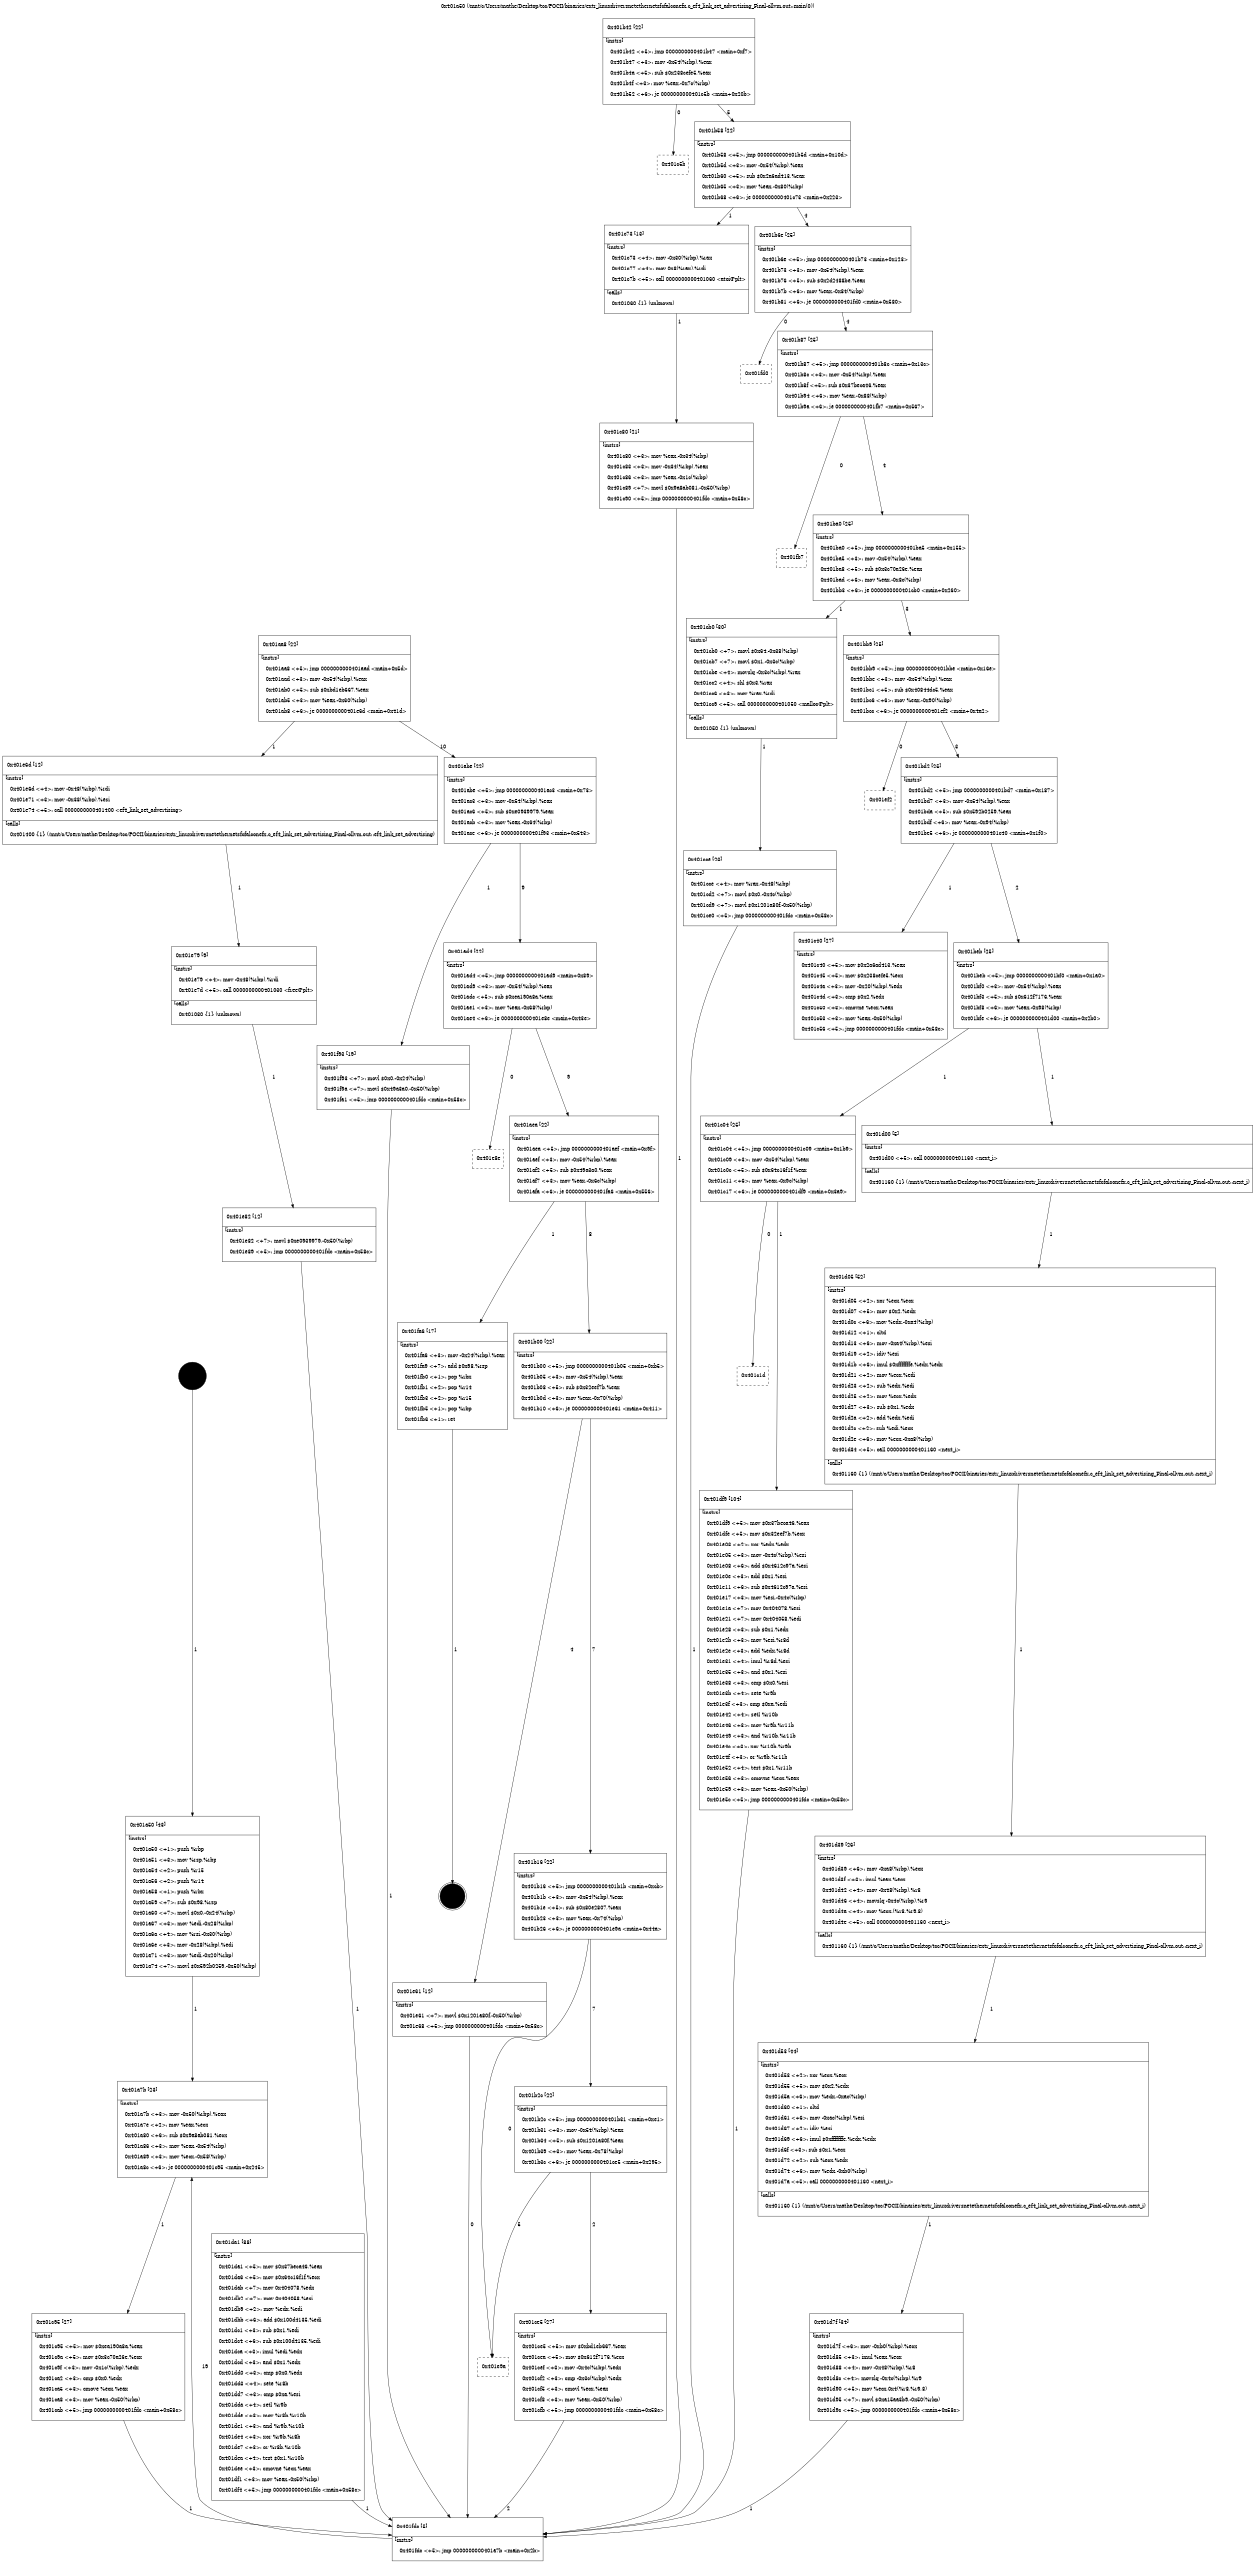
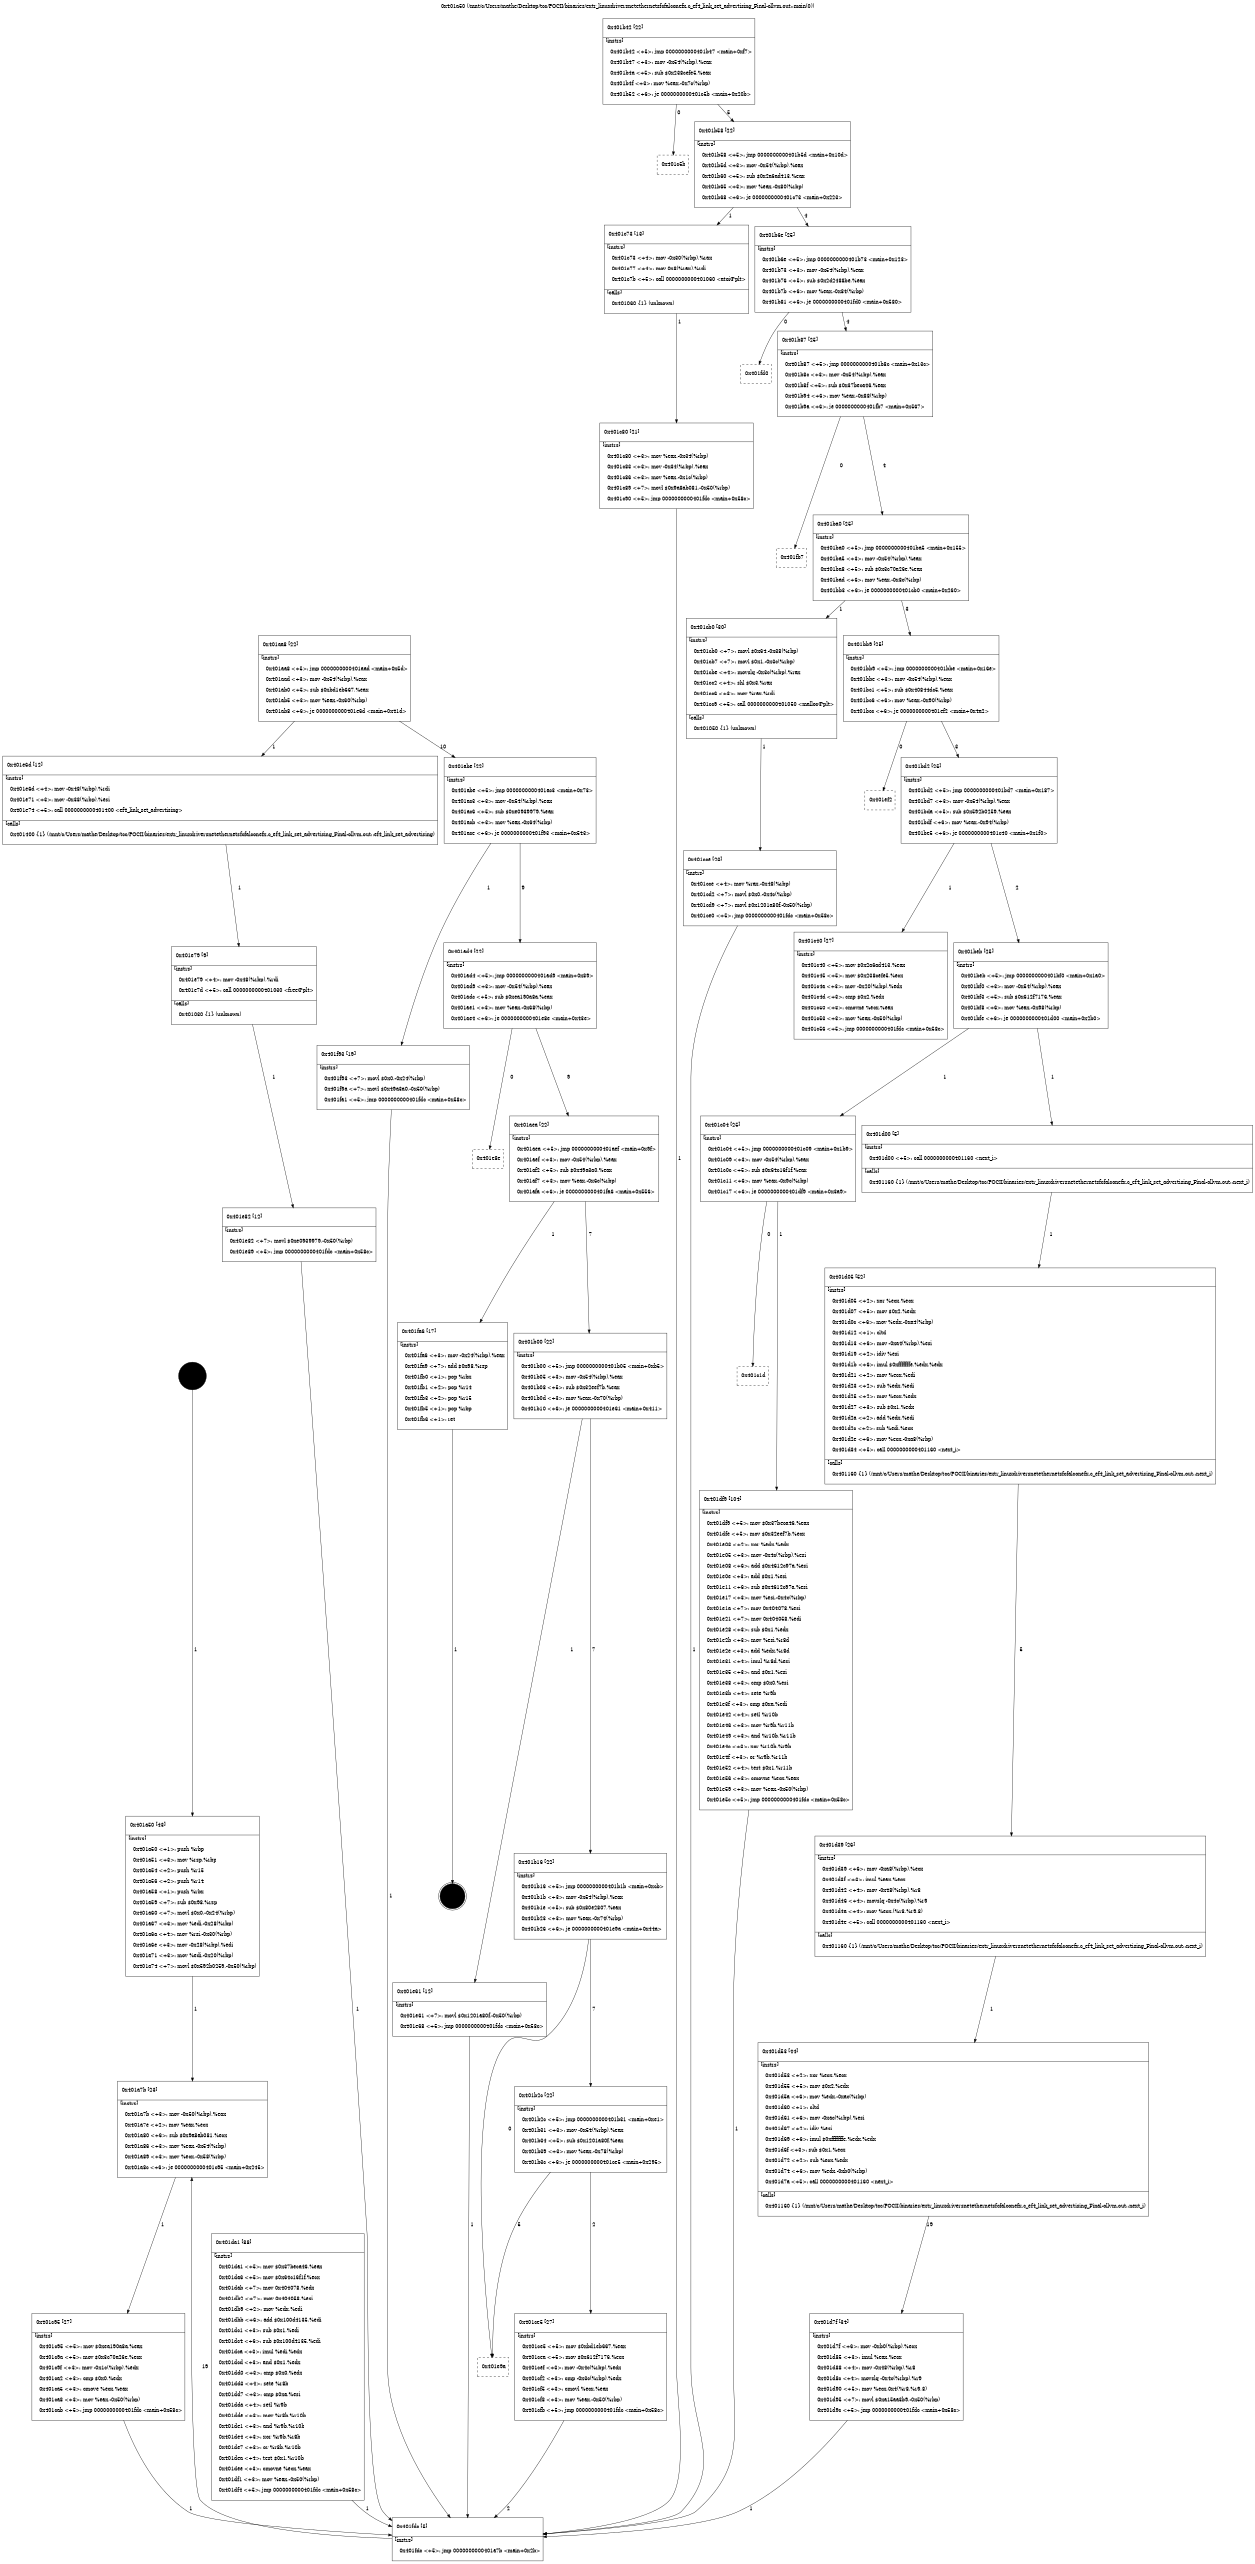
edge "0x401aea [22]" -> "0x401b00 [22]": label " 8" -> " 7"
edge "0x401b00 [22]" -> "0x401e61 [12]": label " 4" -> " 1"
edge "0x401d05 [52]" -> "0x401d39 [26]": label " 1" -> " 5"
edge "0x401e61 [12]" -> "0x401fdc [5]": label " 0" -> " 1"
edge "0x401d53 [44]" -> "0x401d7f [34]": label " 1" -> " 19"
